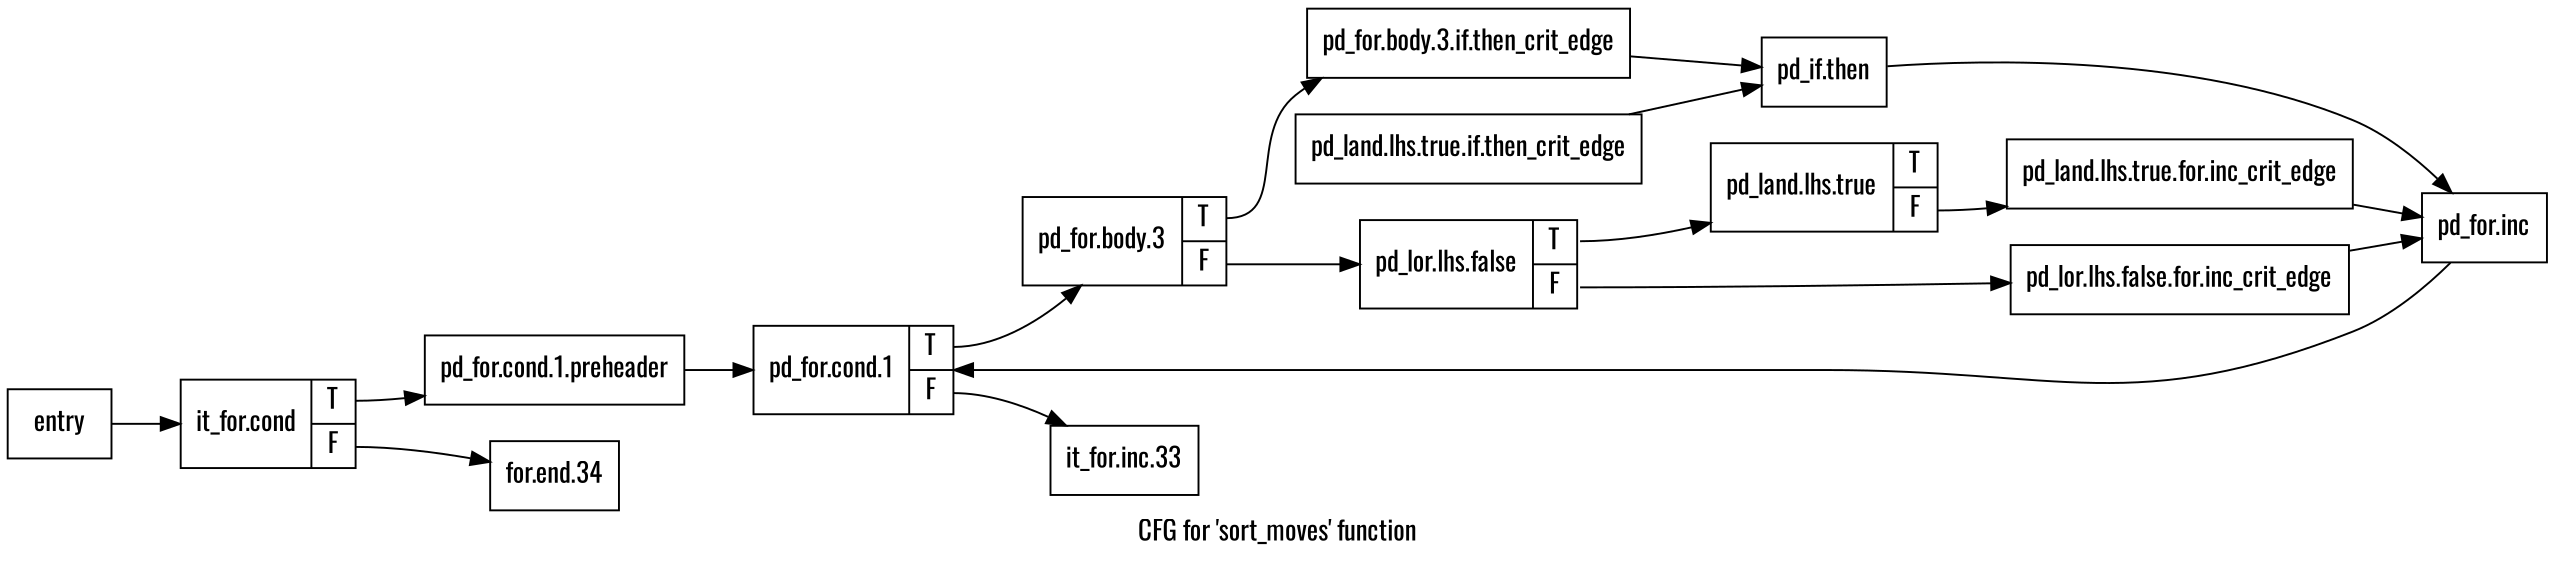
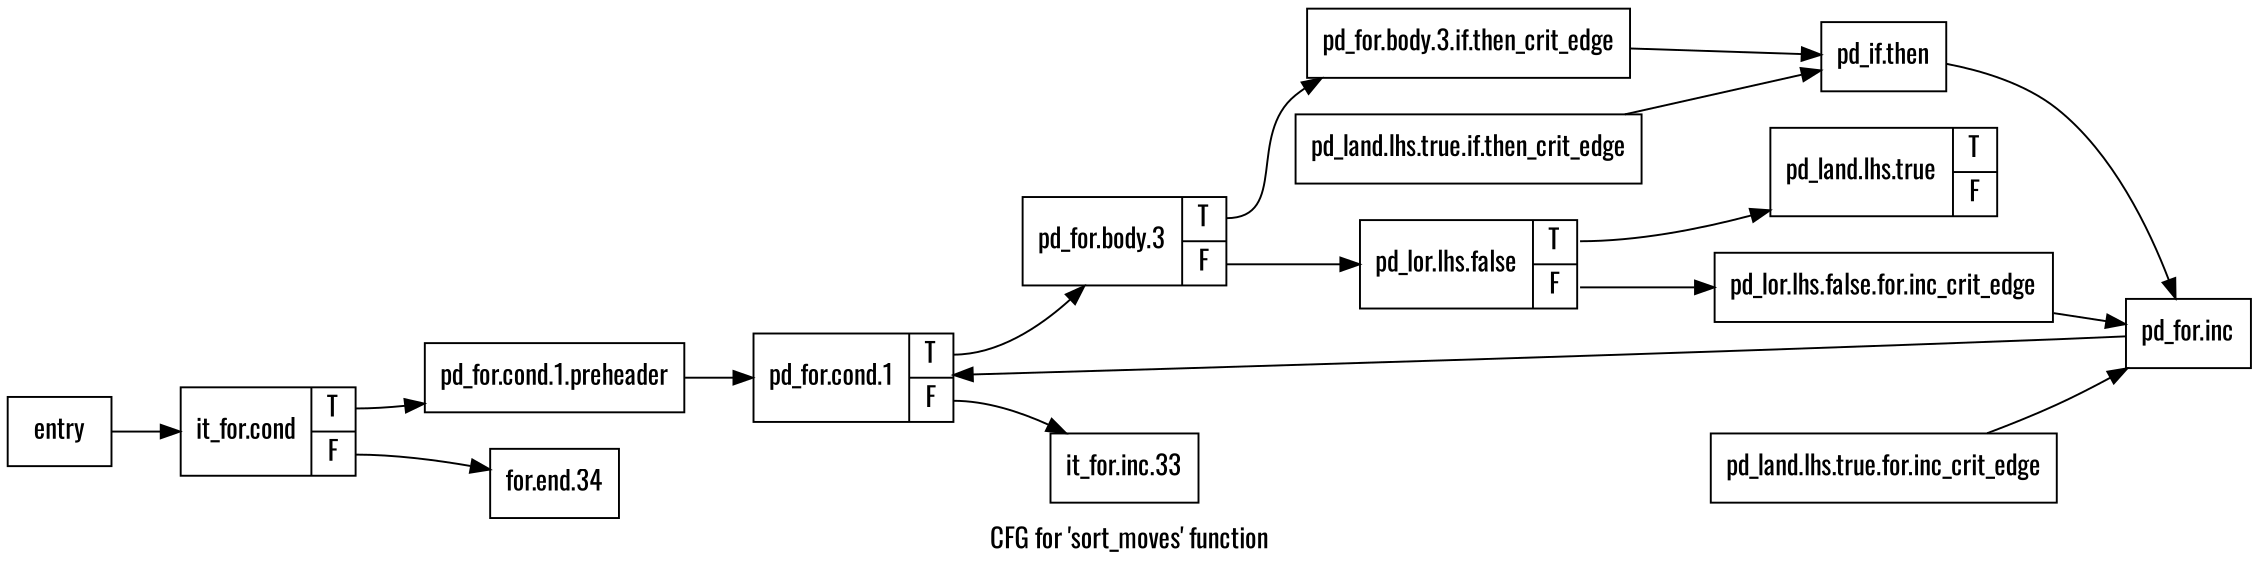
edge "pd_land.lhs.true" -> "pd_land.lhs.true.for.inc_crit_edge": removed
